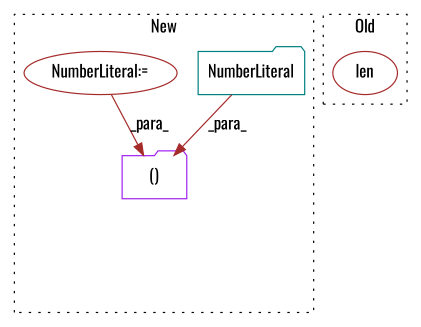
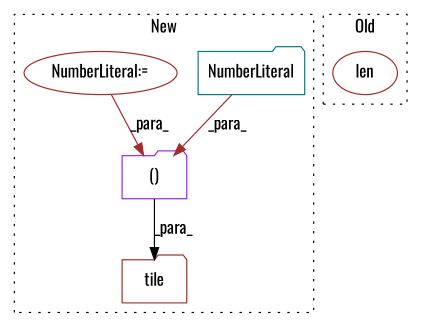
node "tile": added
